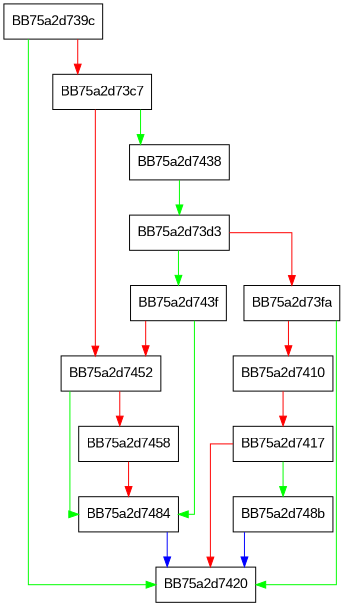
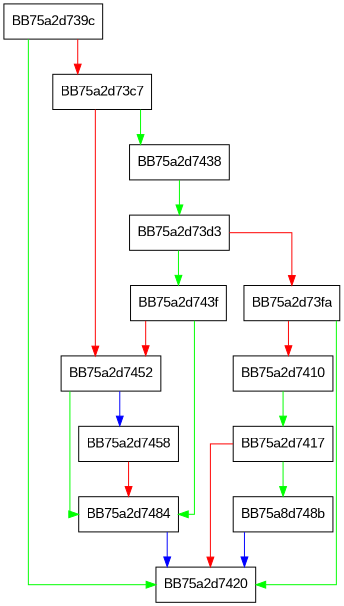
edge "BB75a2d7452" -> "BB75a2d7458": color red -> blue
edge "BB75a2d7410" -> "BB75a2d7417": color red -> green
node "BB75a2d748b": label "BB75a2d748b" -> "BB75a8d748b"
